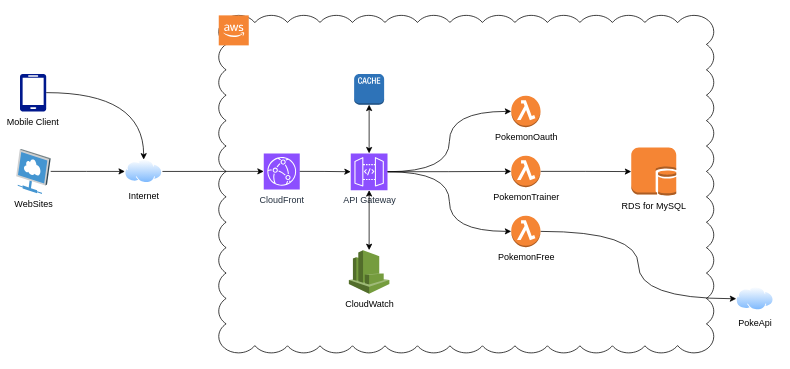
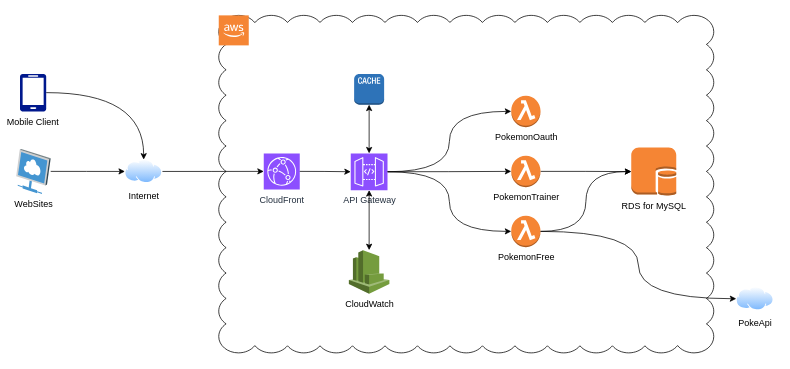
edge "PokemonFree" -> "RDS for MySQL": added
